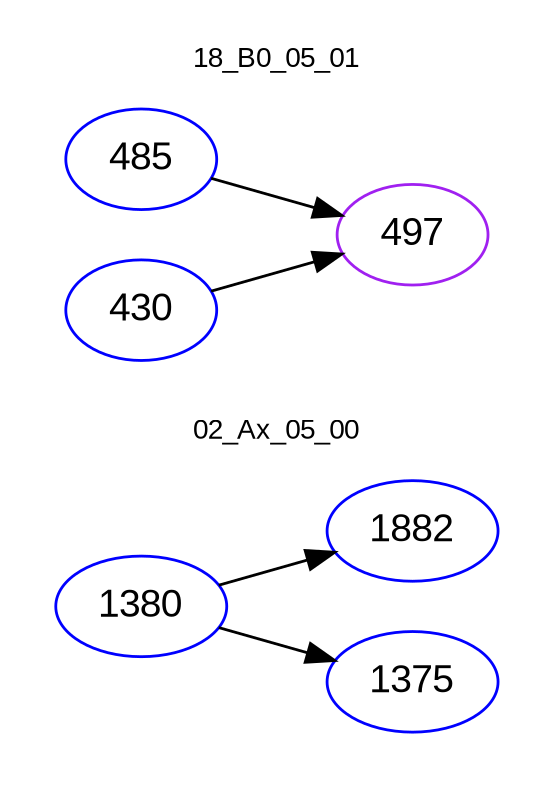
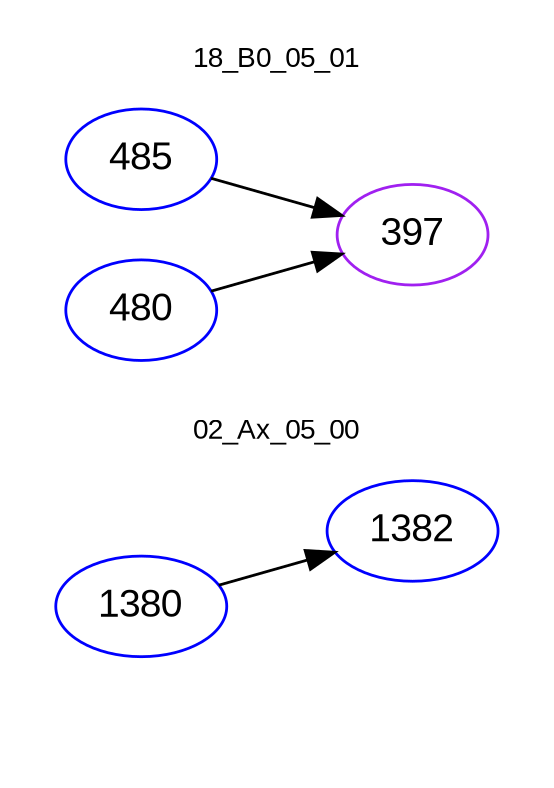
node "497": label "497" -> "397"
node "430": label "430" -> "480"
node "1882": label "1882" -> "1382"
node "1375": removed
